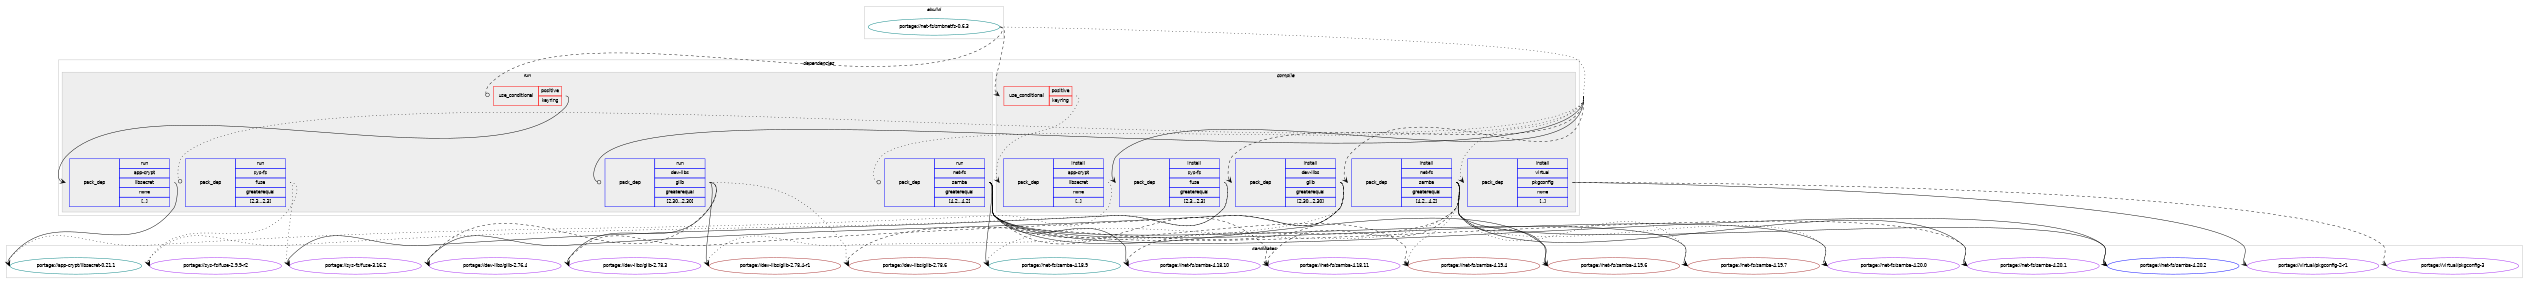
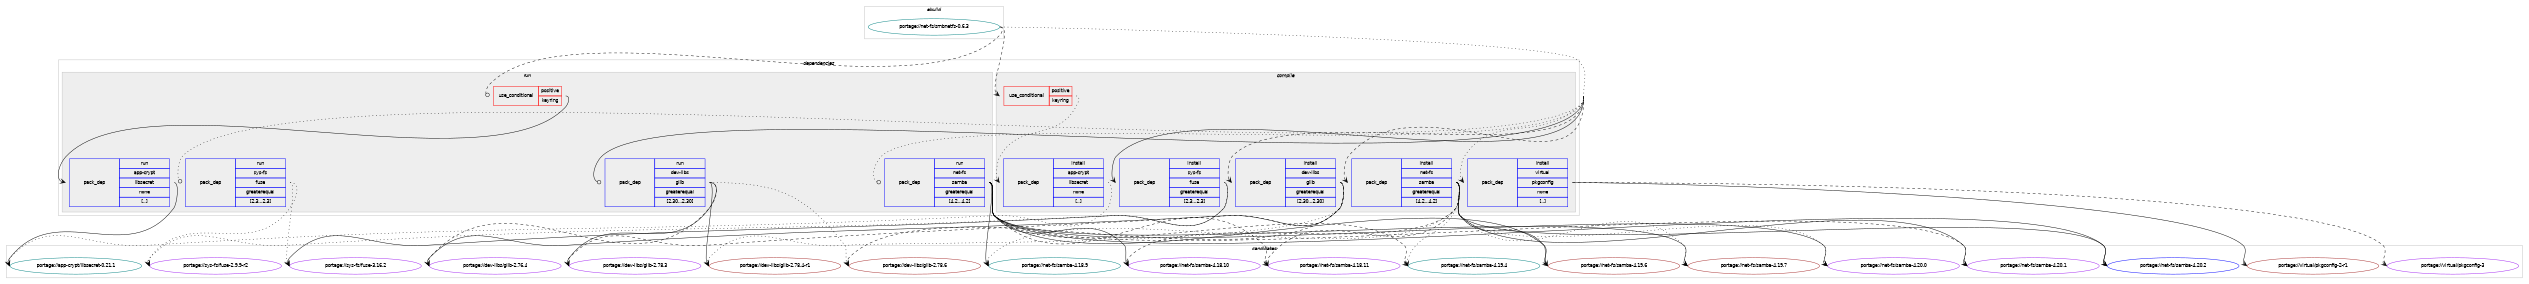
node "portage://net-fs/samba-4.19.4": color brown -> teal
node "portage://virtual/pkgconfig-2-r1": color purple -> brown
